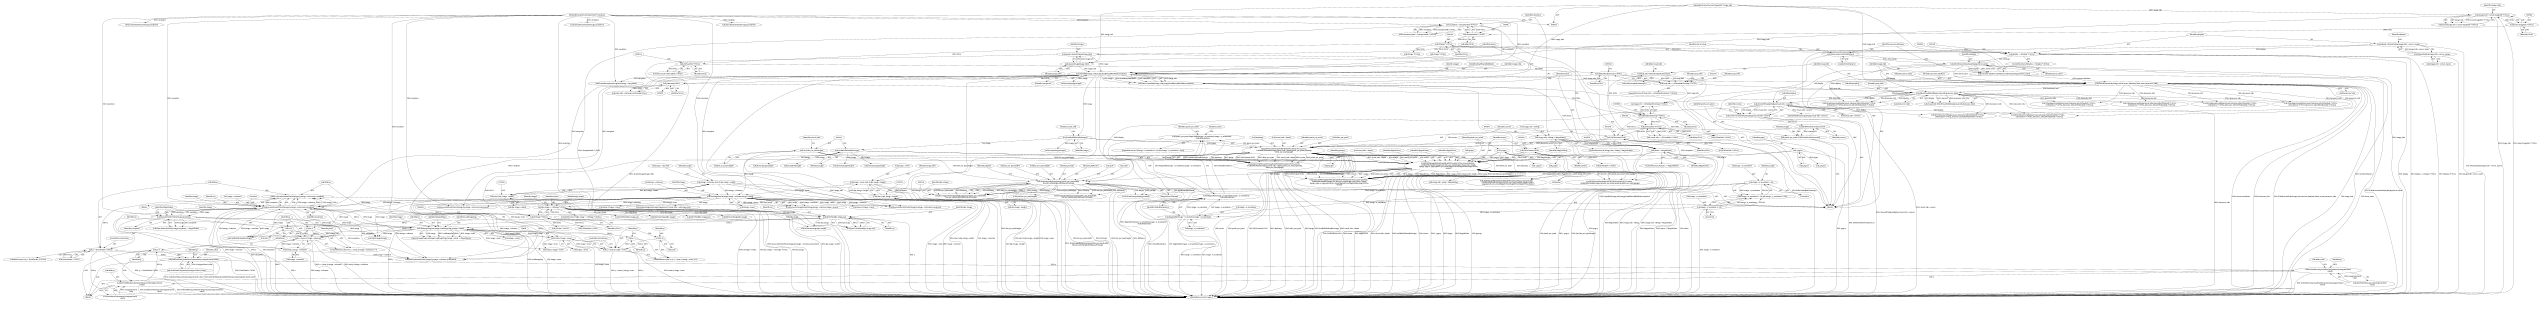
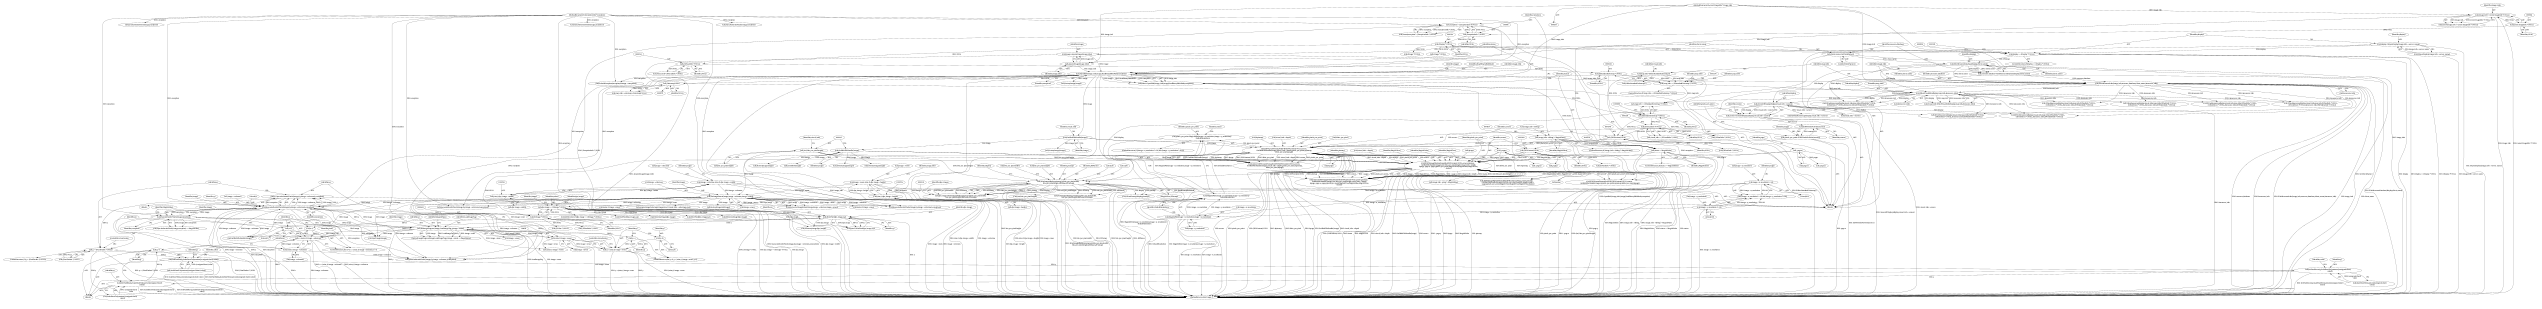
edge "(MethodParameterIn,ExceptionInfo *exception)" -> "1006119": removed, label "AST:"
node "(Call,image_info->server_name)": removed
node "(Call,DestroyImageList(image))": added
